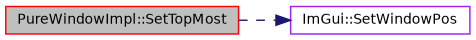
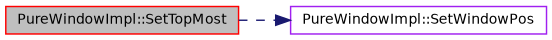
node "ImGui::SetWindowPos": label "ImGui::SetWindowPos" -> "PureWindowImpl::SetWindowPos"
